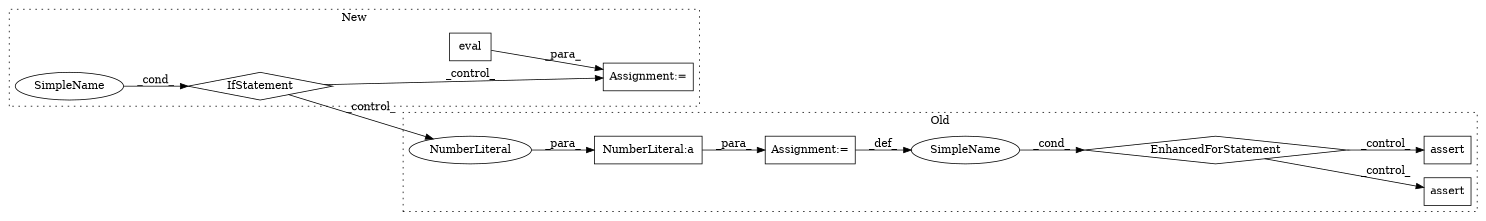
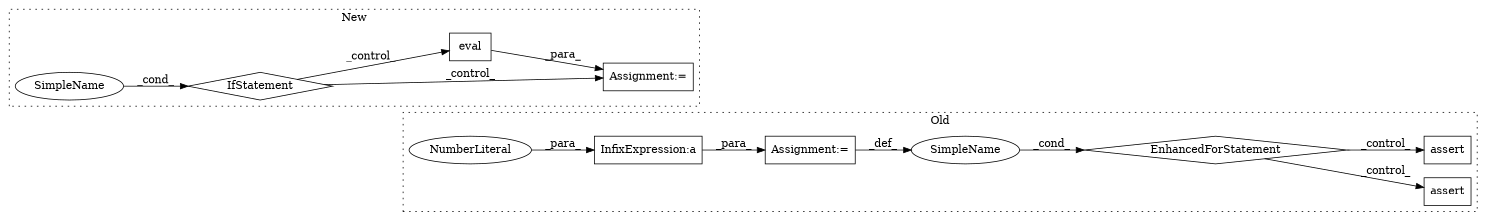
edge "IfStatement" -> "NumberLiteral": now "IfStatement" -> "eval"
node "NumberLiteral:a": label "NumberLiteral:a" -> "InfixExpression:a"
